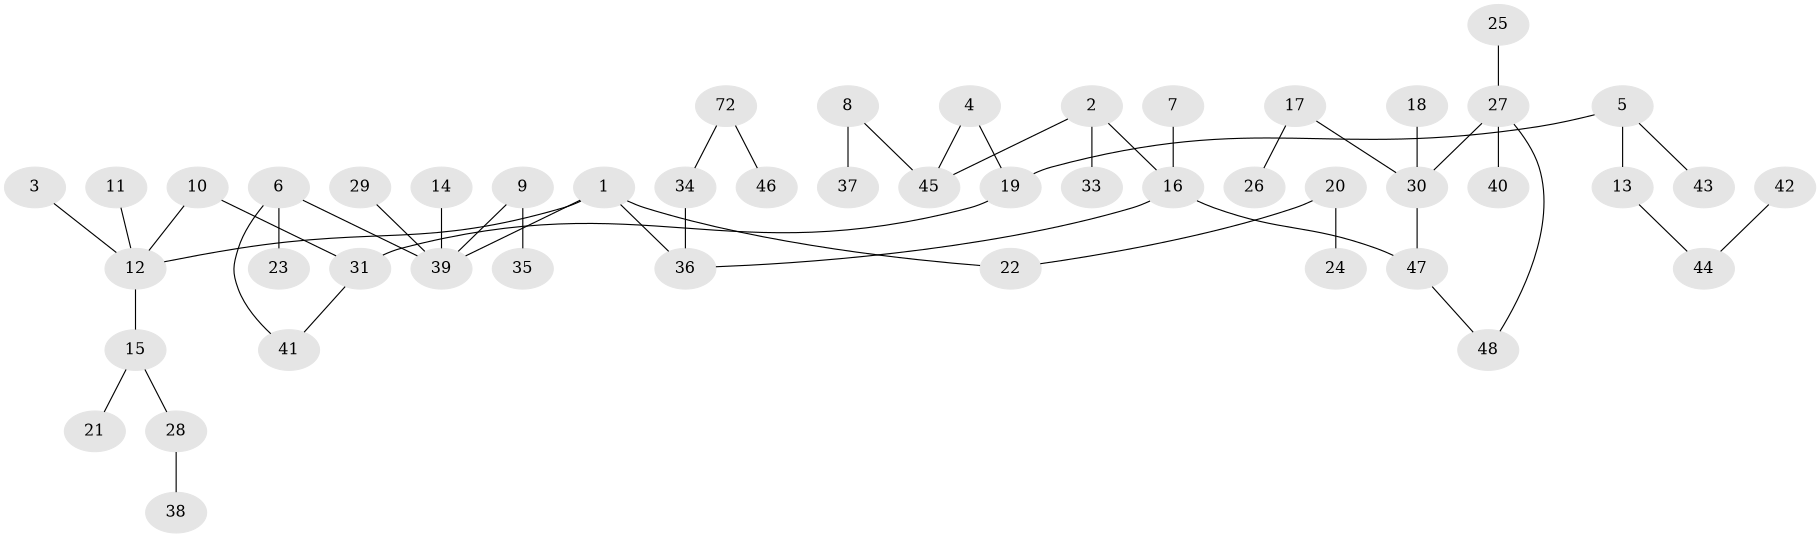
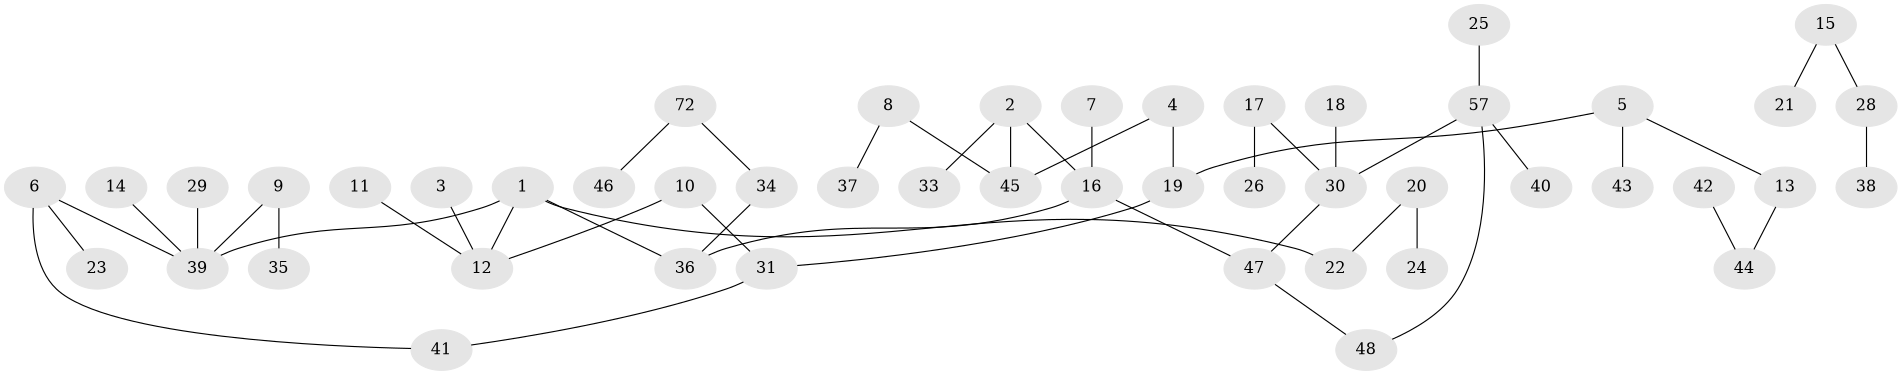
node "27": label "27" -> "57"
edge "12" -- "15": removed
